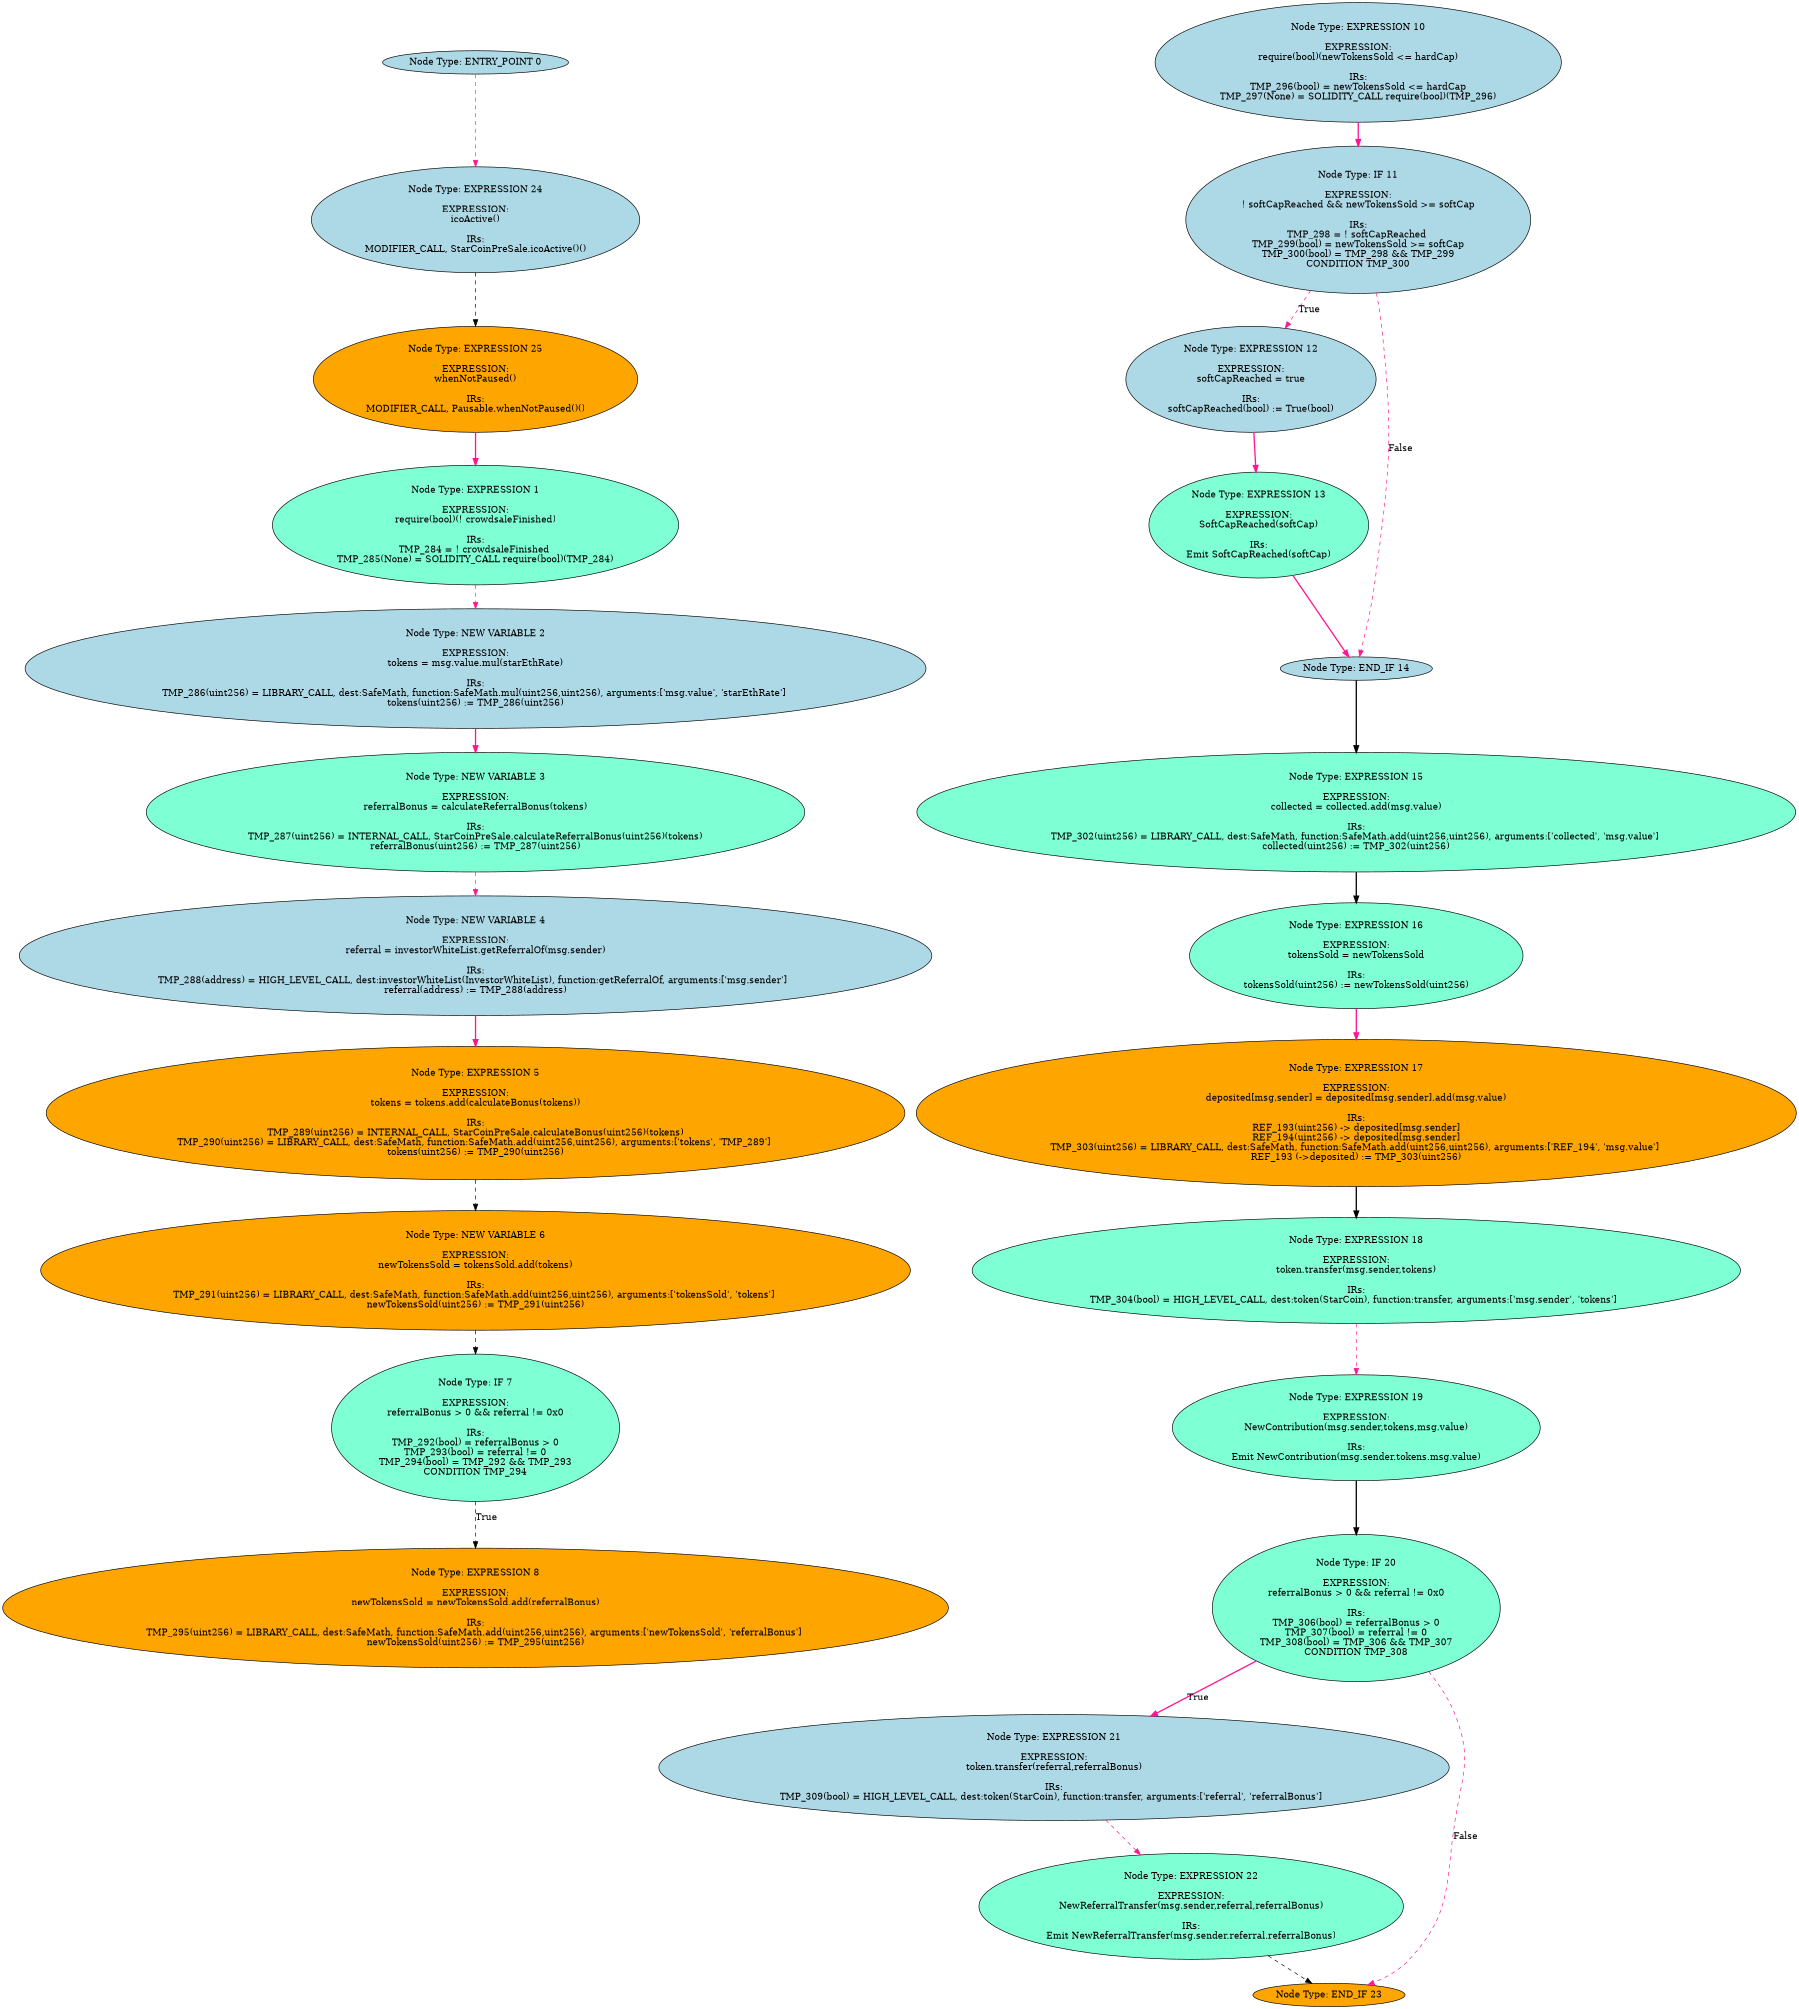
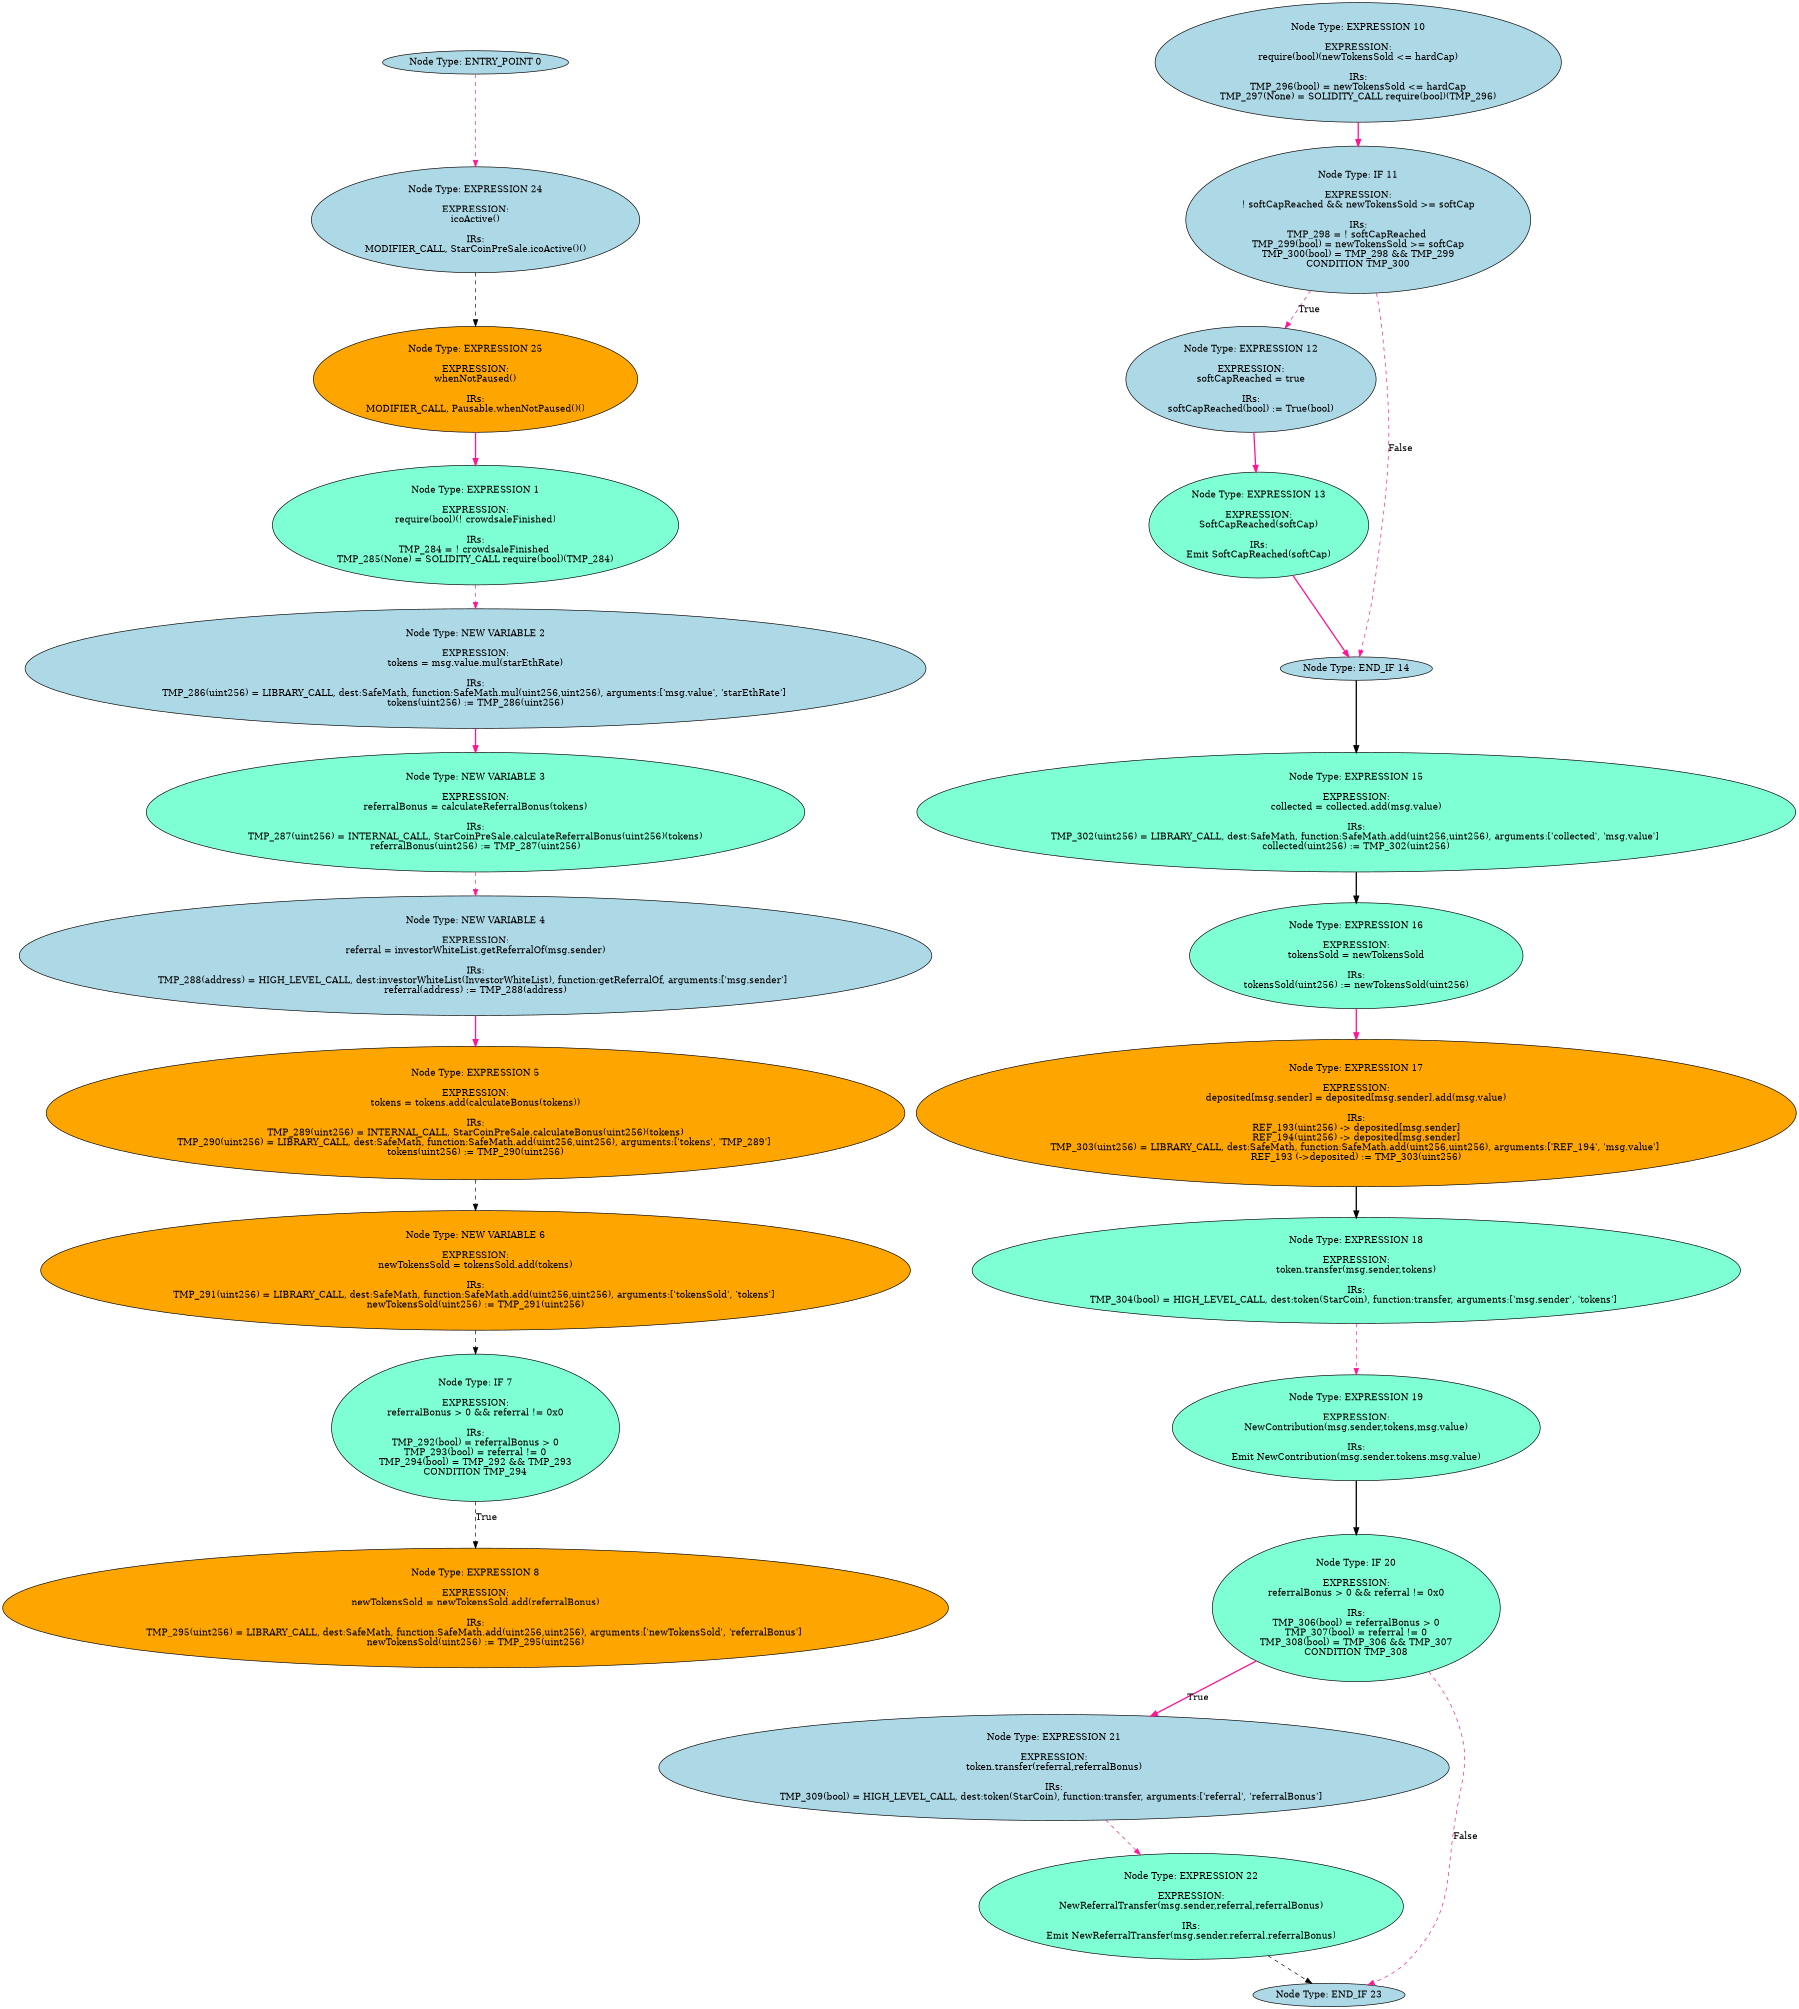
node "Node Type: END_IF 23": fillcolor orange -> lightblue
